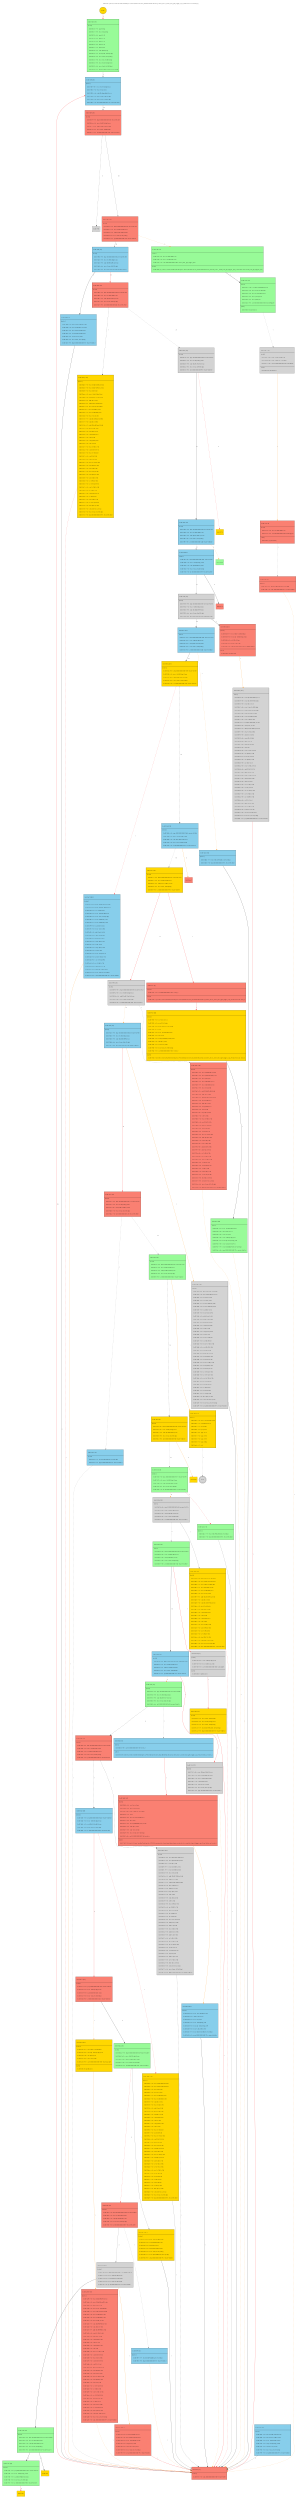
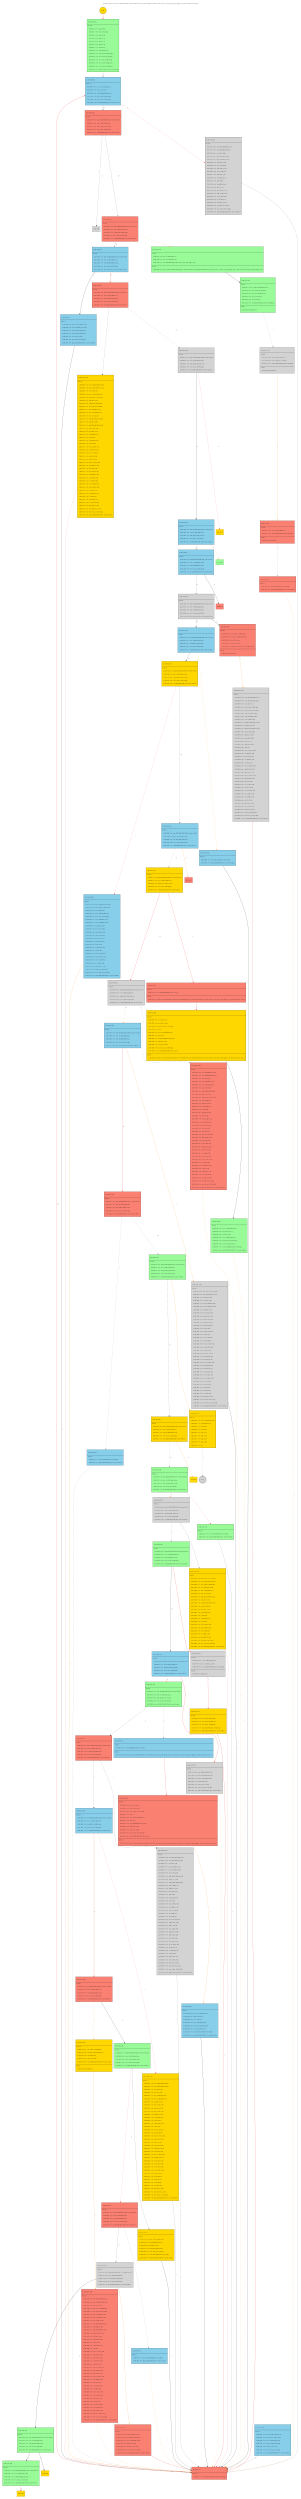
node "0x4017ea [83]": added
